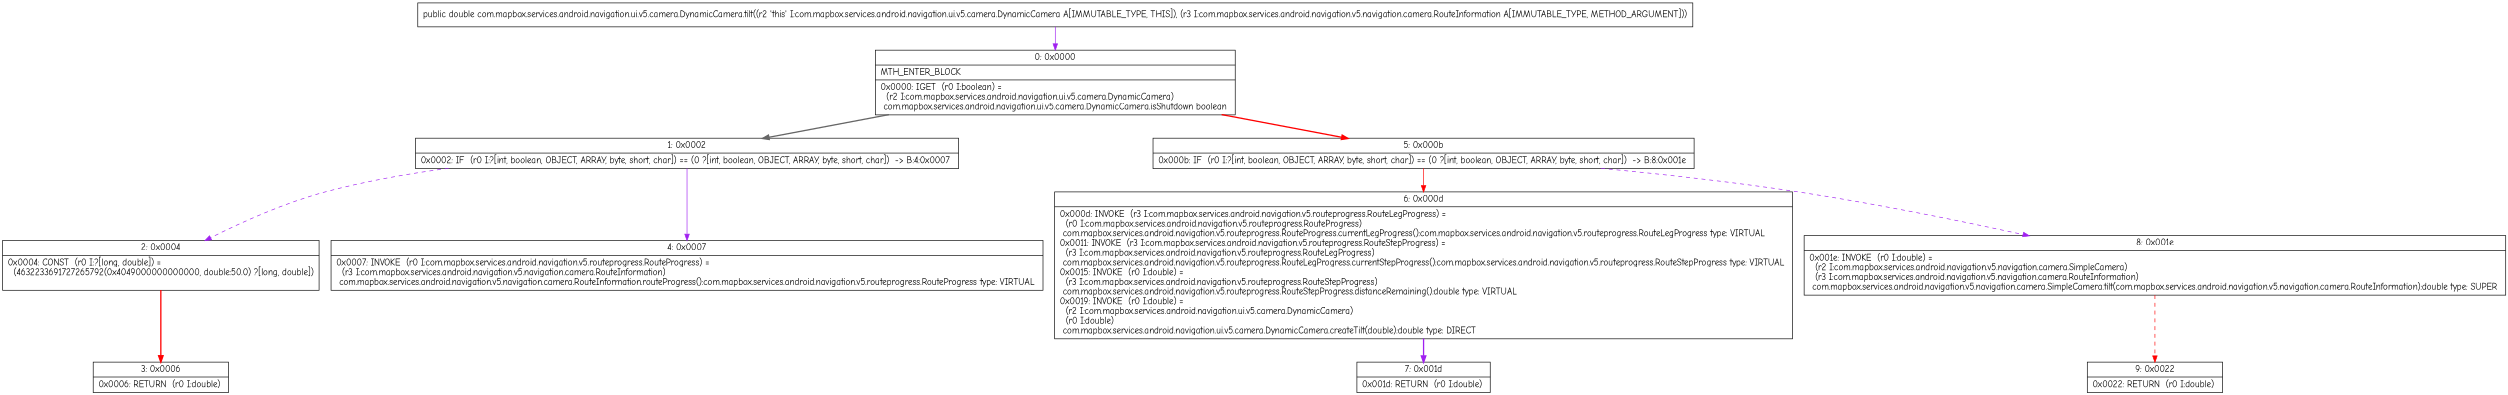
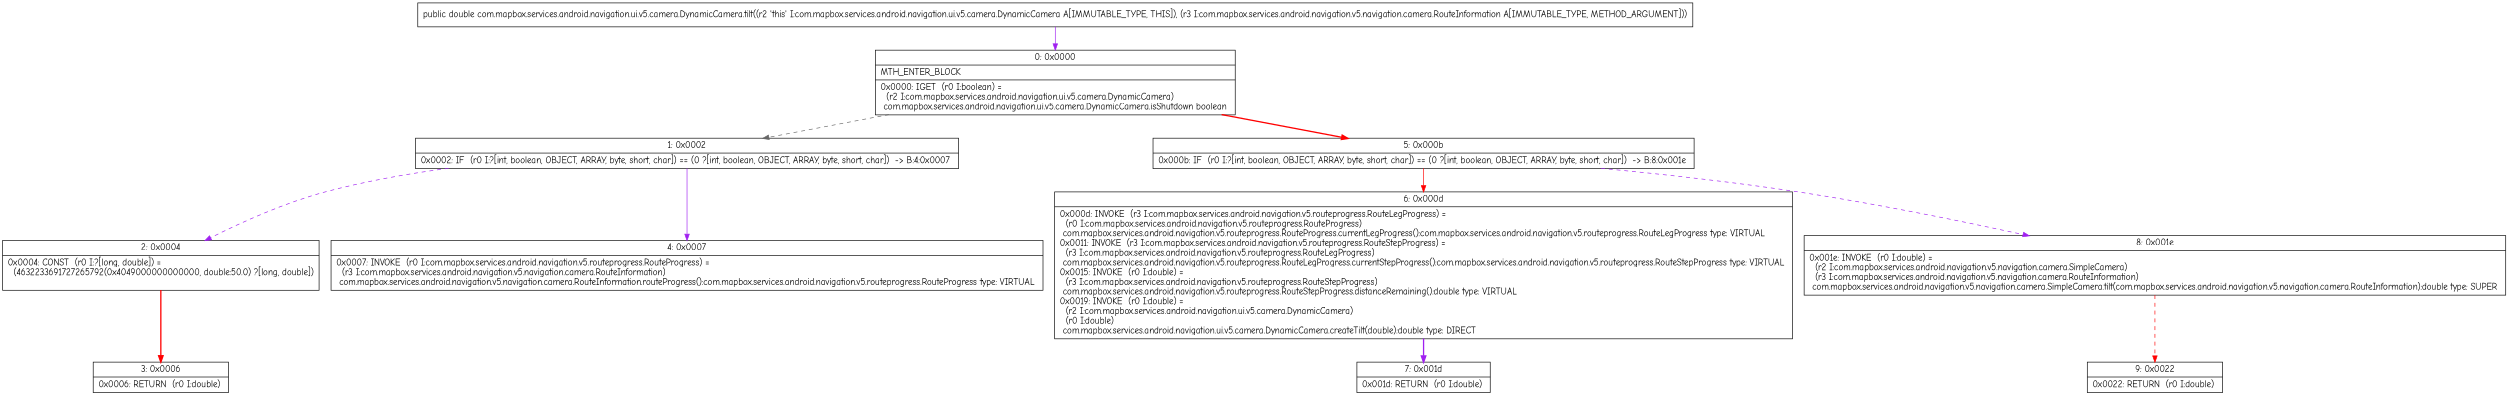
edge "0: 0x0000" -> "1: 0x0002": style bold -> dashed
